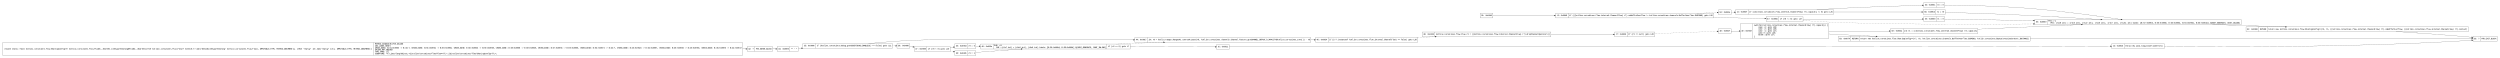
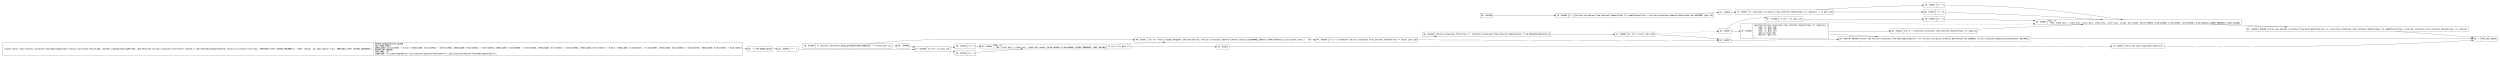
edge "52: 0x0048" -> "57: 0x0055": now "48: 0x002f" -> "57: 0x0055"
node "49: 0x0037": text "binds: goto L17;" -> "default: goto L17;"
node "62: 0x0067": added
edge "34: 0x0000" -> "35: 0x0006": now "34: 0x0000" -> "37: 0x0009"
